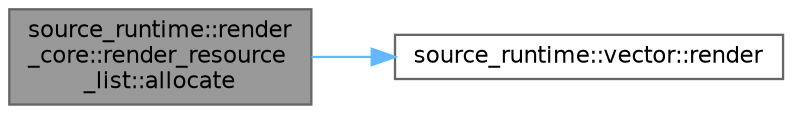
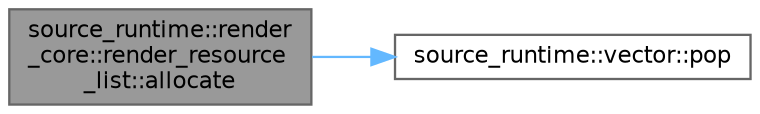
node "source_runtime::vector::render": label "source_runtime::vector::render" -> "source_runtime::vector::pop"
